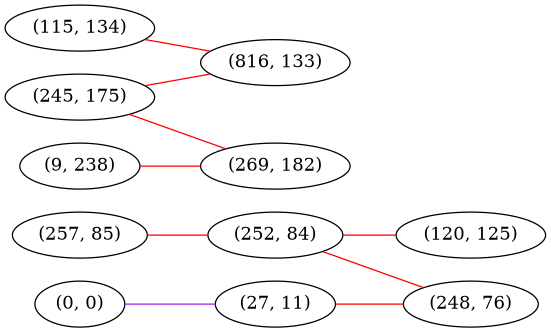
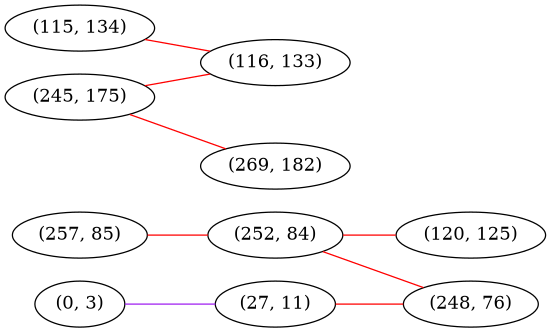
node "(816, 133)": label "(816, 133)" -> "(116, 133)"
node "(9, 238)": removed
node "(0, 0)": label "(0, 0)" -> "(0, 3)"
